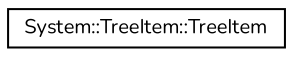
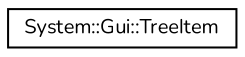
node "System::TreeItem::TreeItem": label "System::TreeItem::TreeItem" -> "System::Gui::TreeItem"
